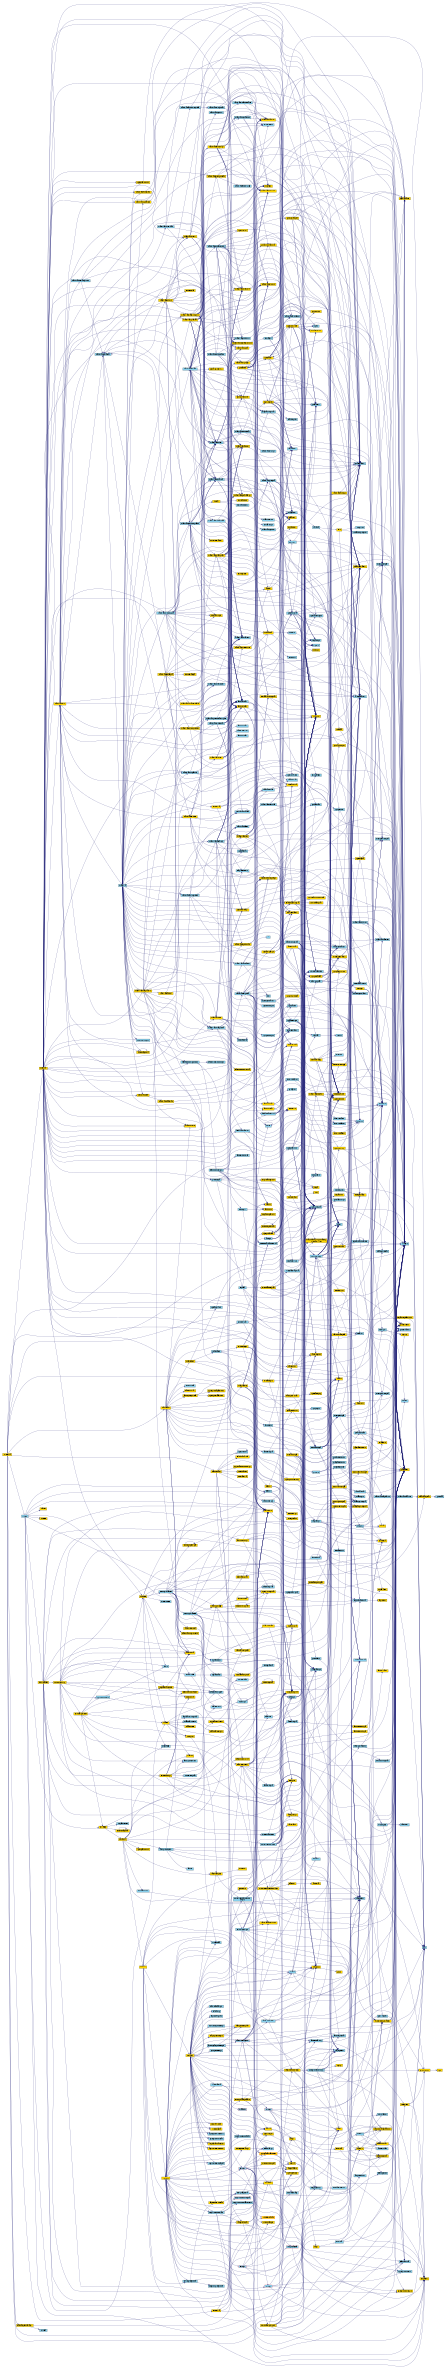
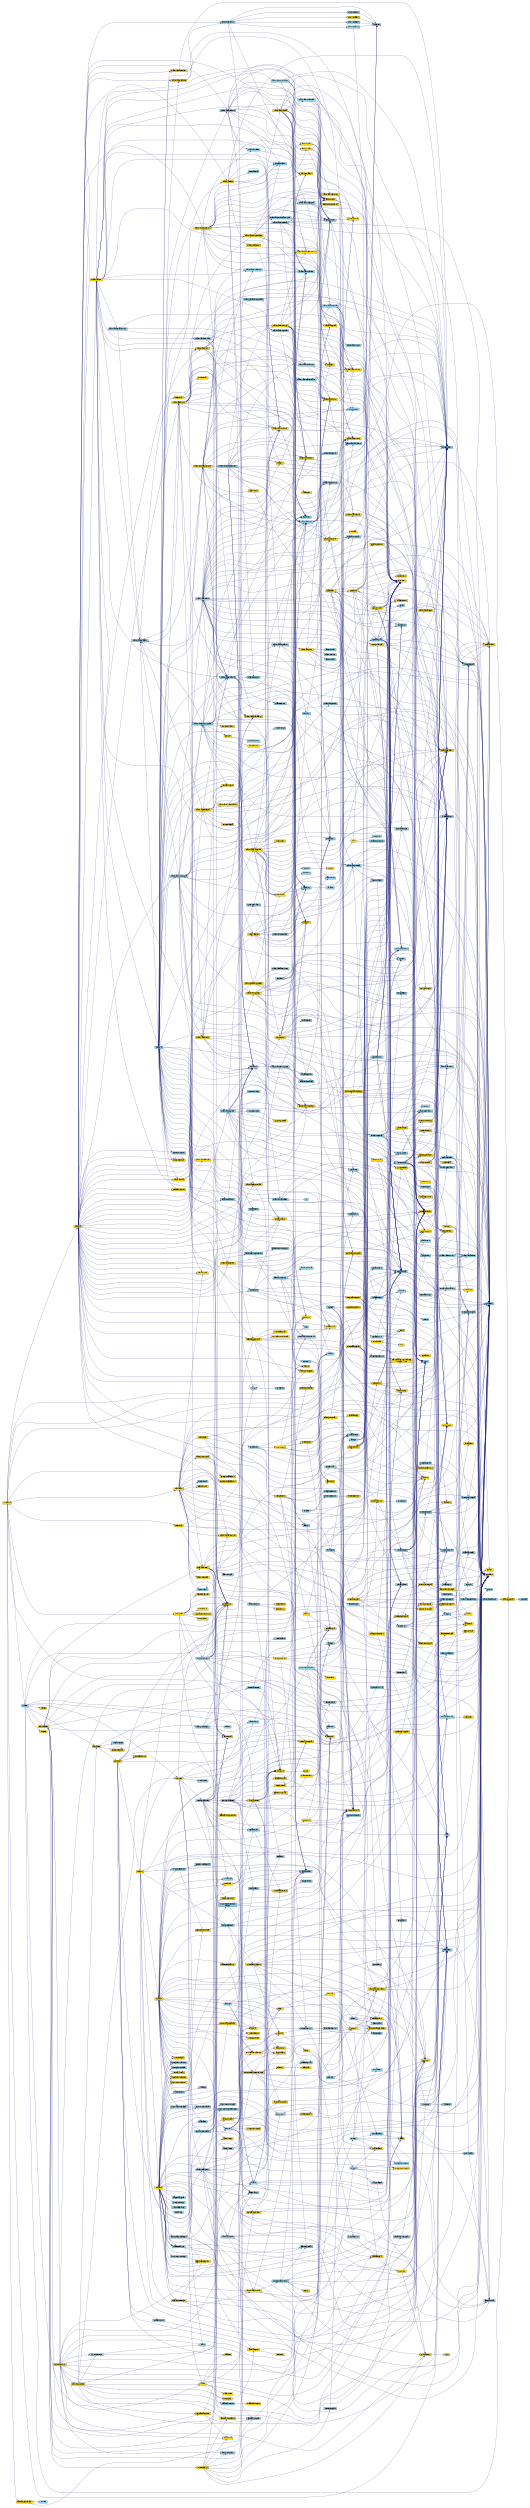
edge "presolve_redundantSOS" -> "SOS_count": reversed
node "mat_extractmat": label "mat_extractmat" -> "allocMYBOOL_extractmat"
